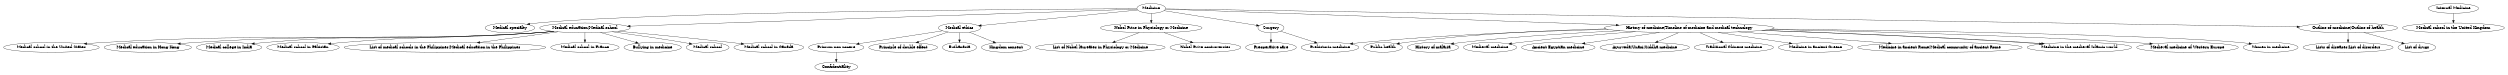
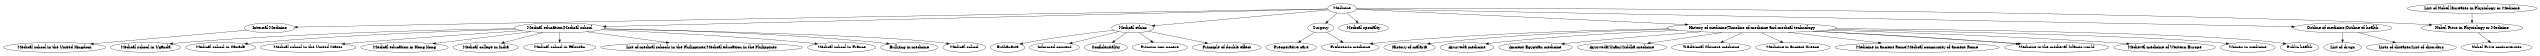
edge "Medicine" -> "Internal Medicine": added
edge "Nobel Prize in Physiology or Medicine" -> "List of Nobel laureates in Physiology or Medicine": reversed
node "Medical school in Uganda": added
node "Kingdom consent": label "Kingdom consent" -> "Informed consent"
node "Medieval medicine": label "Medieval medicine" -> "Ayurveda medicine"
edge "Primum non nocere" -> "Confidentiality": now "Medical ethics" -> "Confidentiality"
